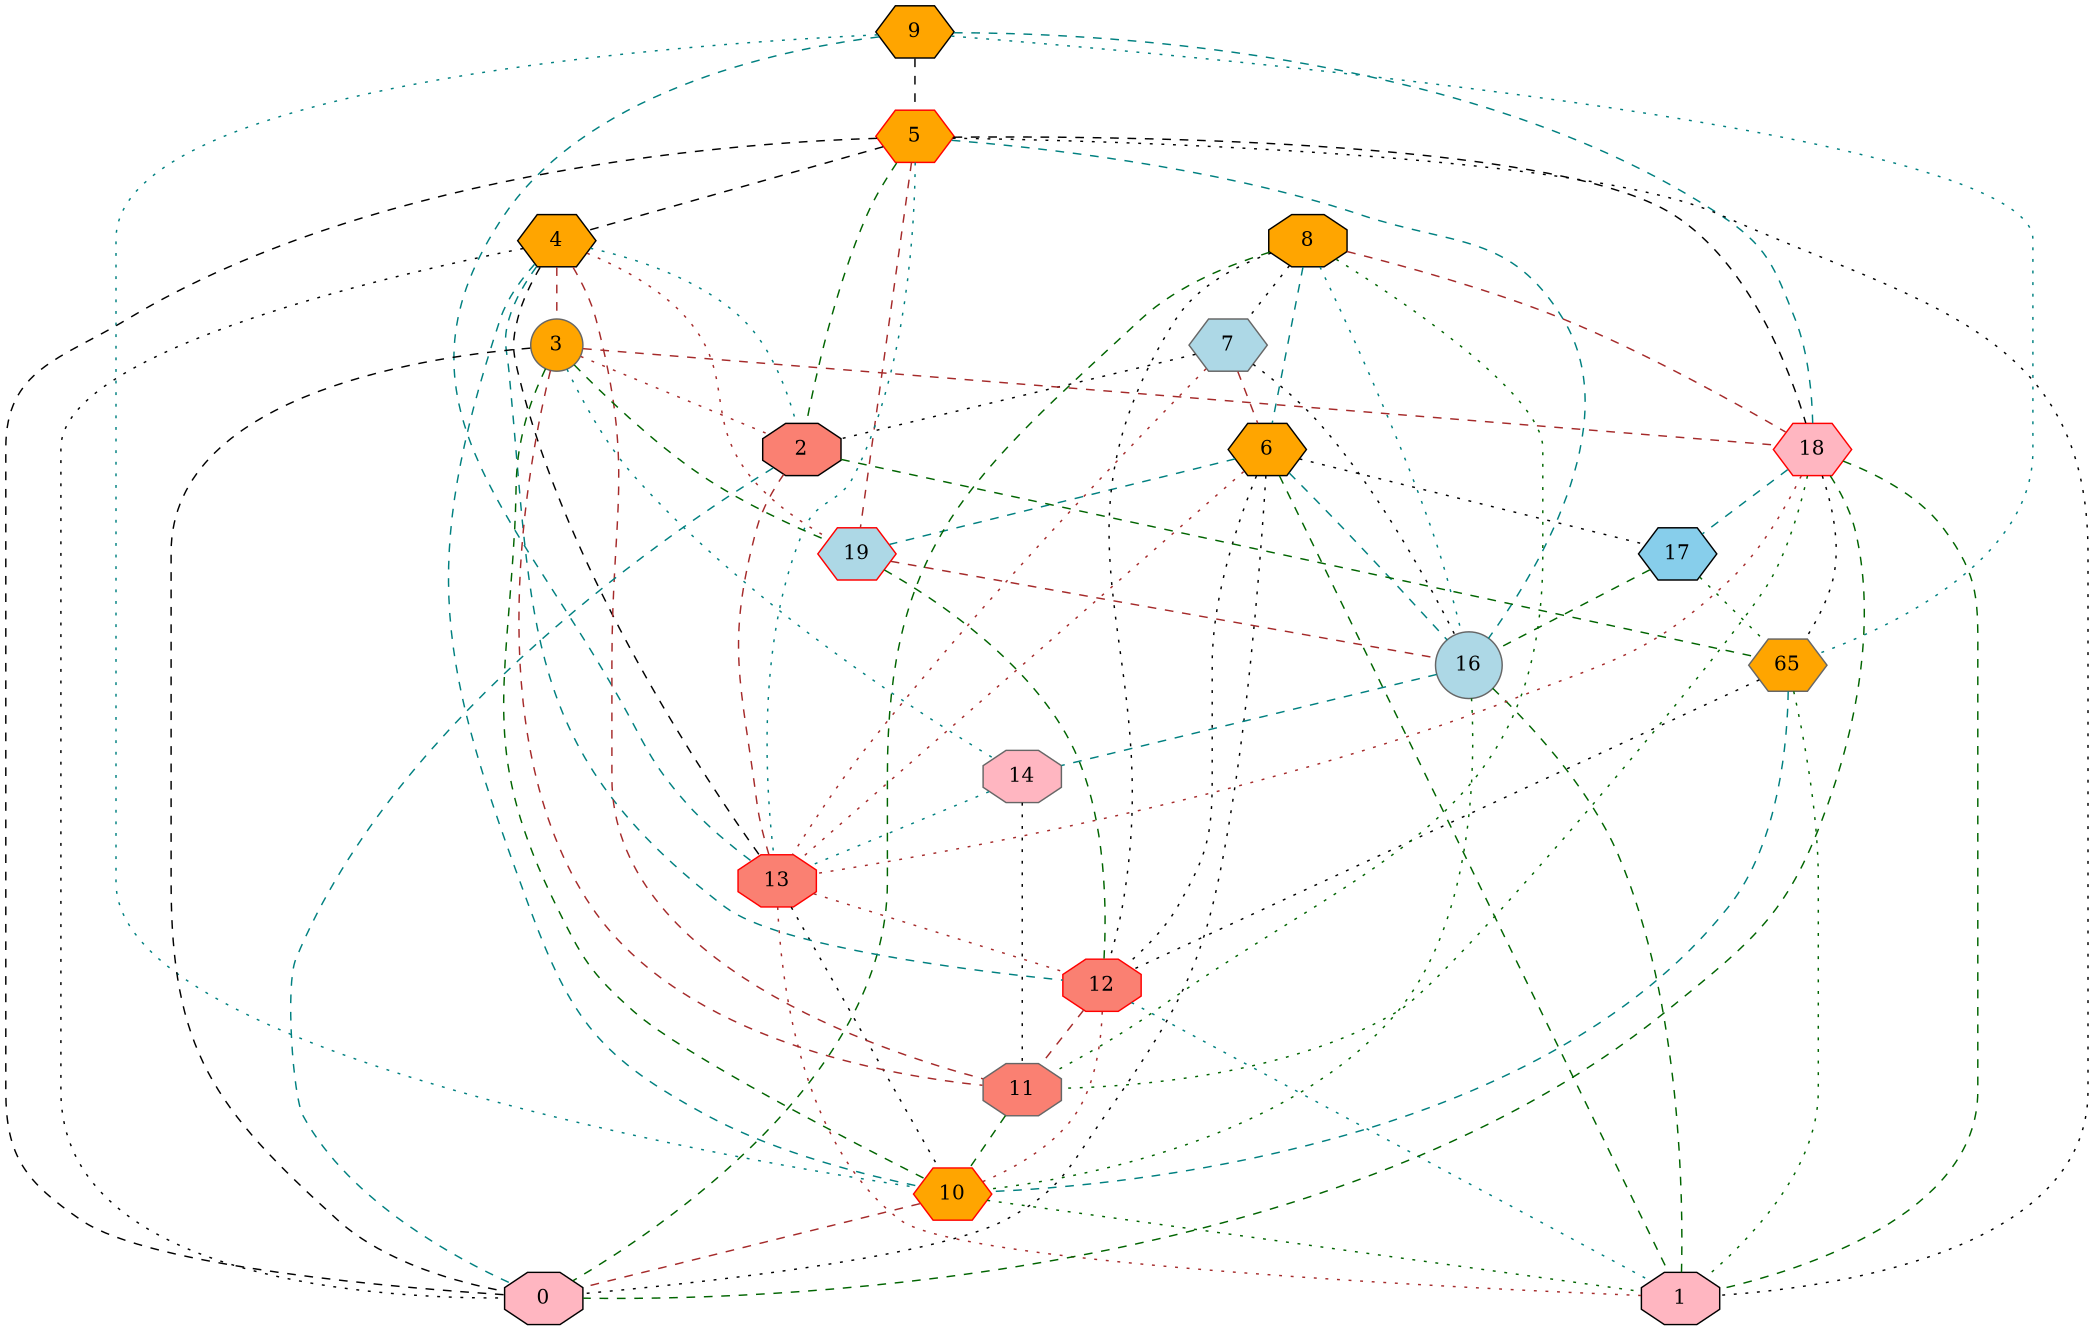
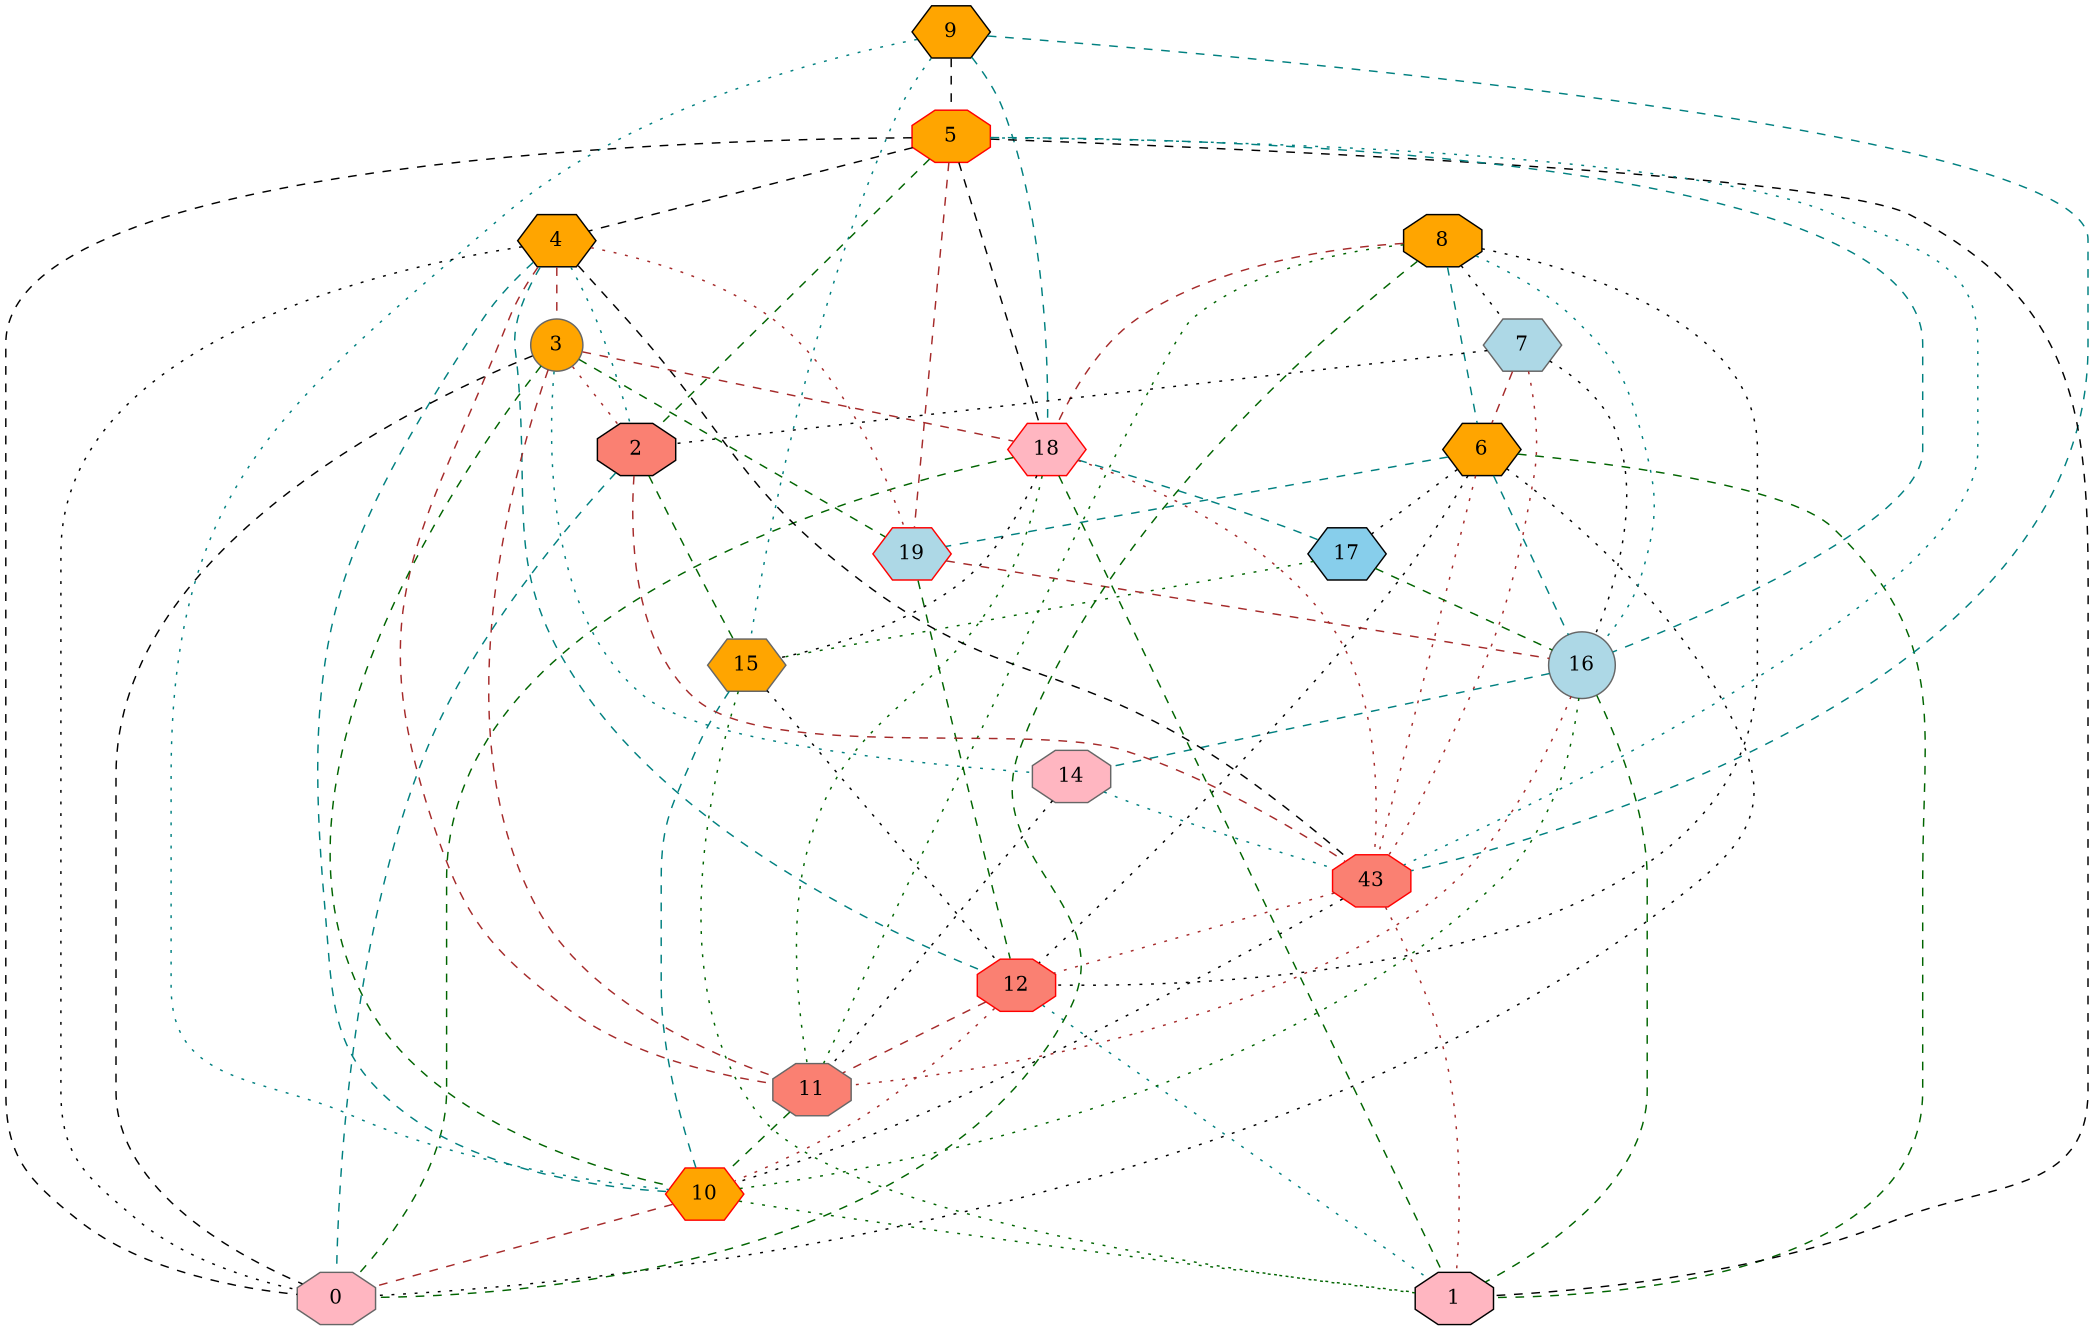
node "5": shape hexagon -> octagon
edge "5" -- "1": style dotted -> dashed
node "65": label "65" -> "15"
node "13": label "13" -> "43"
edge "16" -- "11": added
node "0": color black -> gray40
